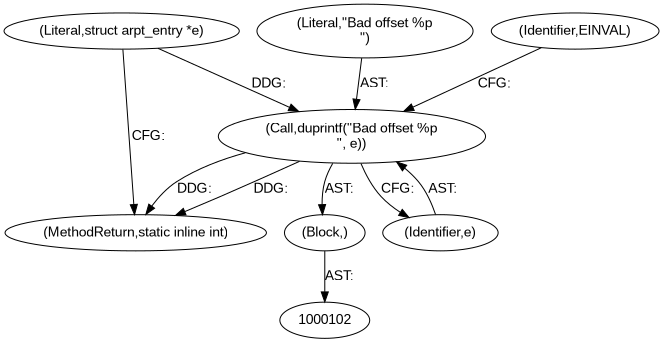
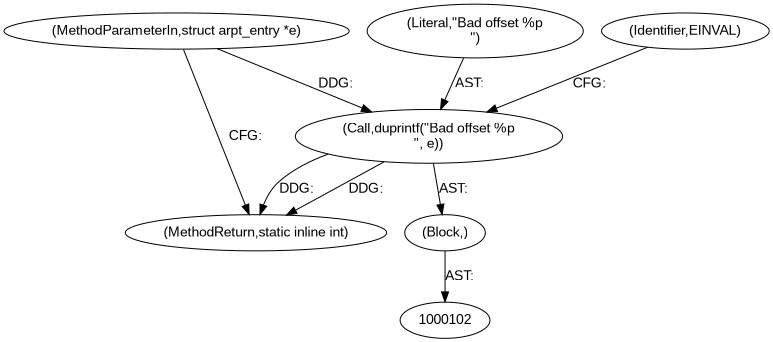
node "(Literal,struct arpt_entry *e)": label "(Literal,struct arpt_entry *e)" -> "(MethodParameterIn,struct arpt_entry *e)"
node "(Identifier,e)": removed
